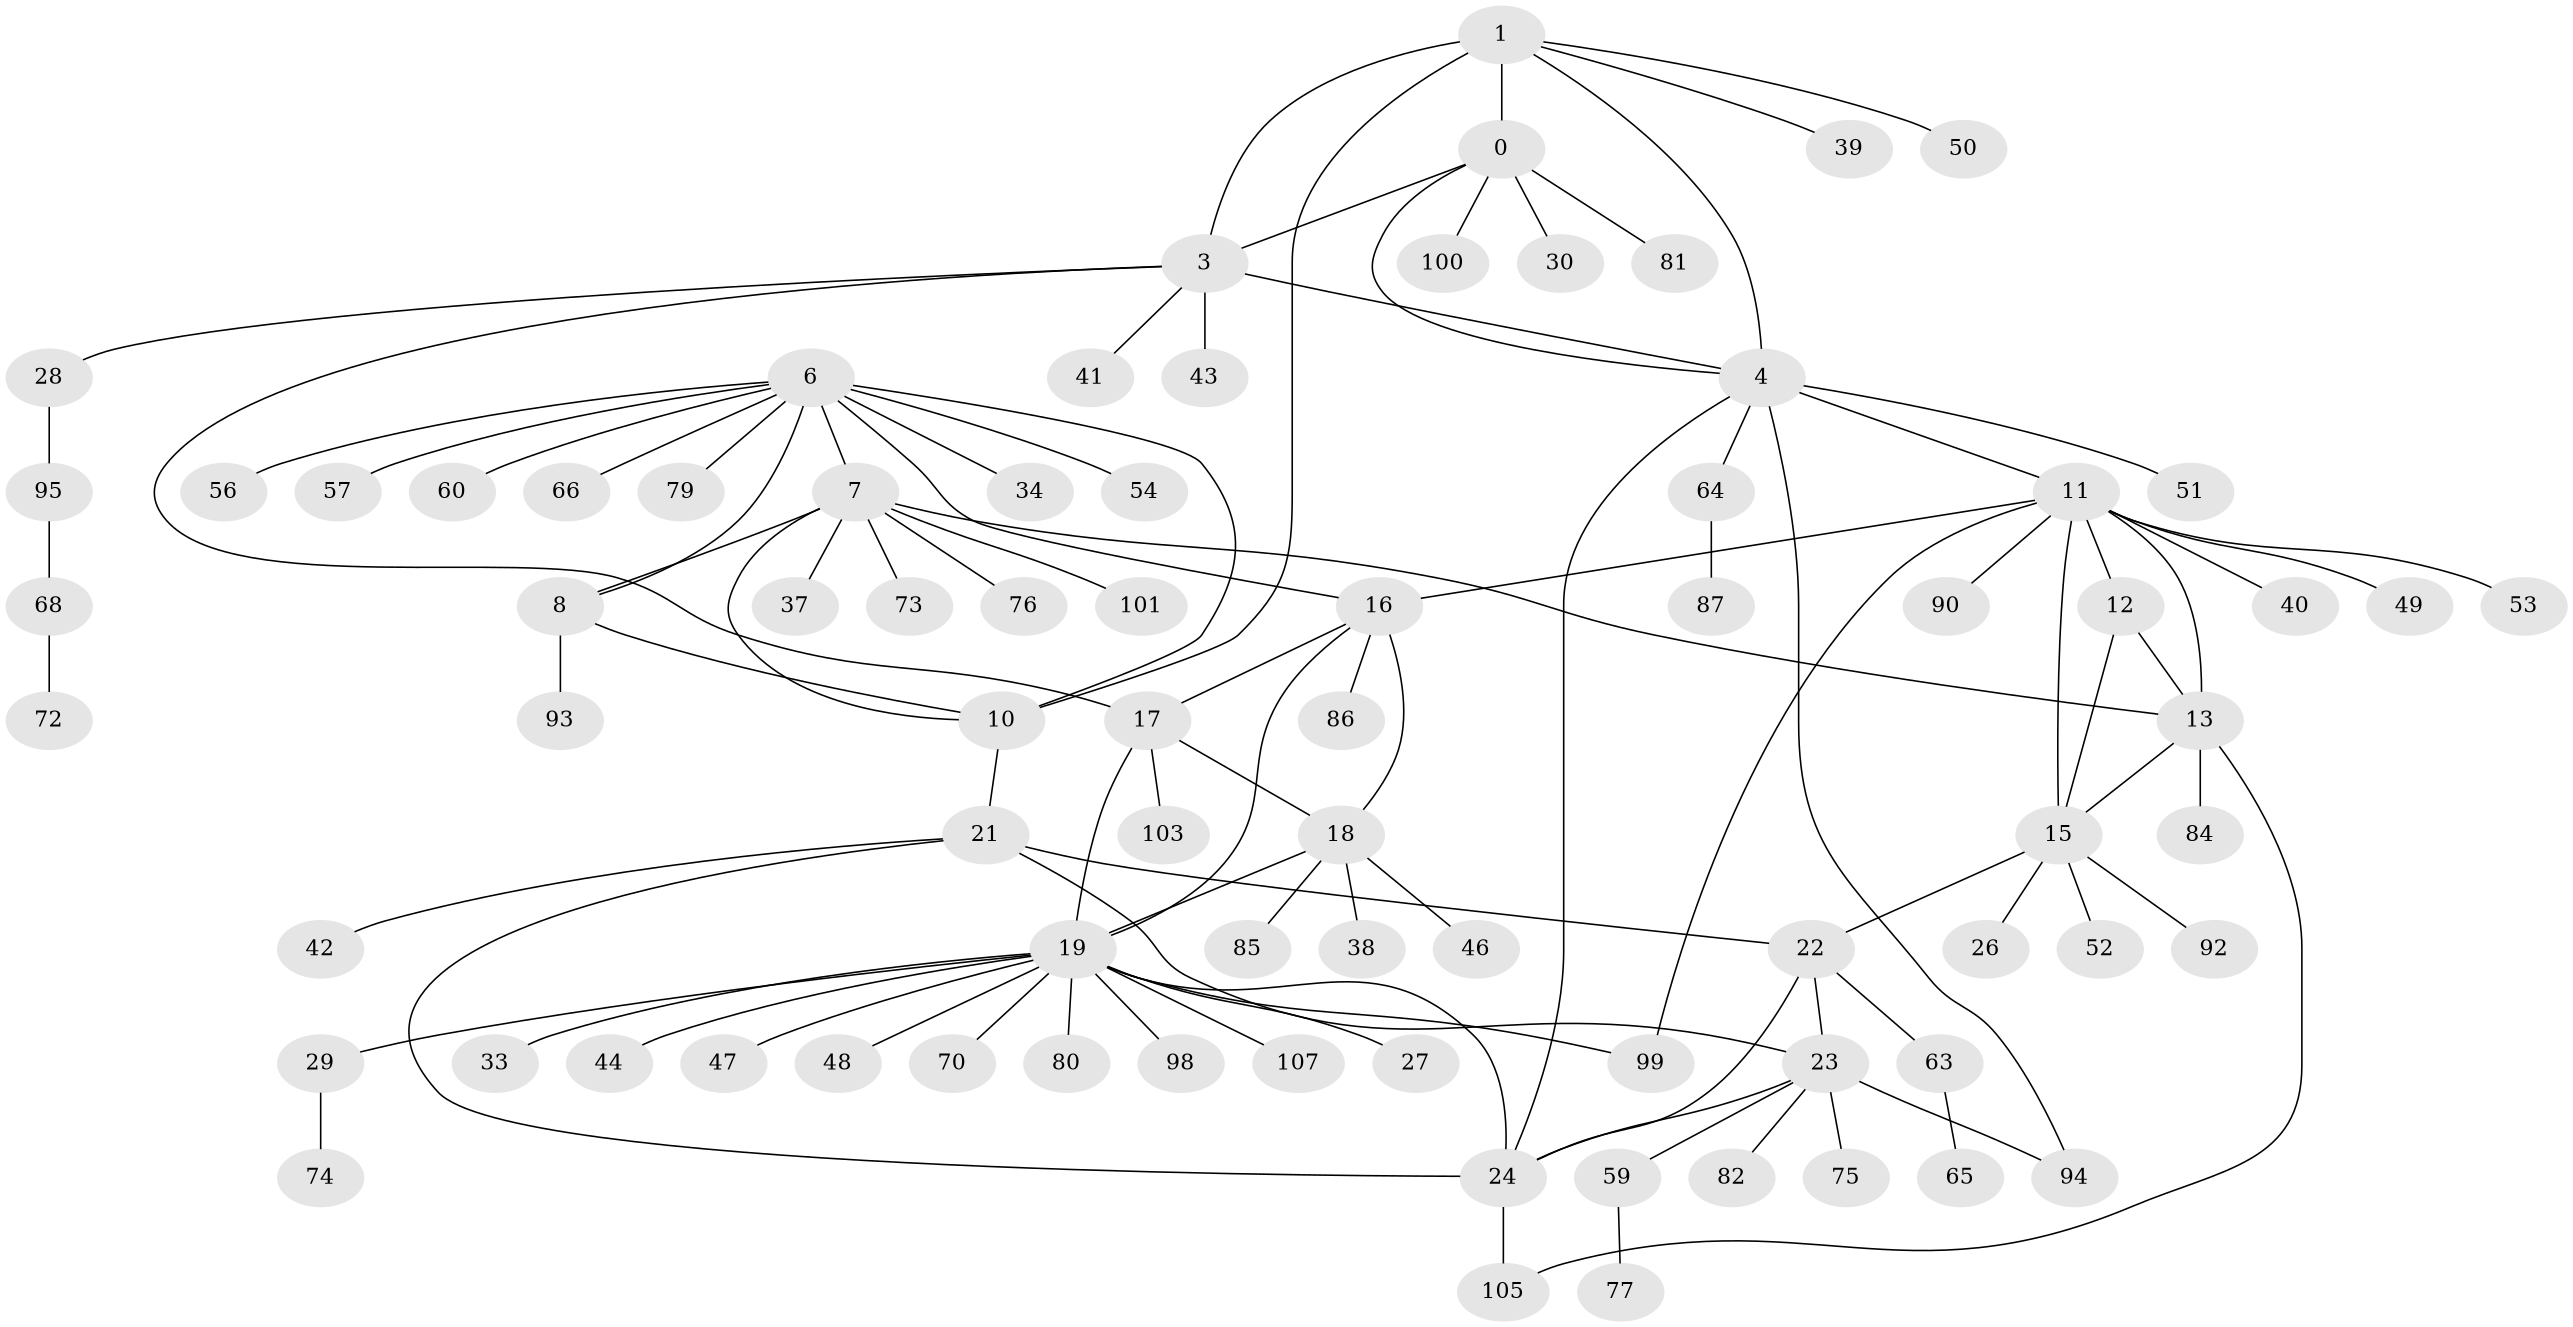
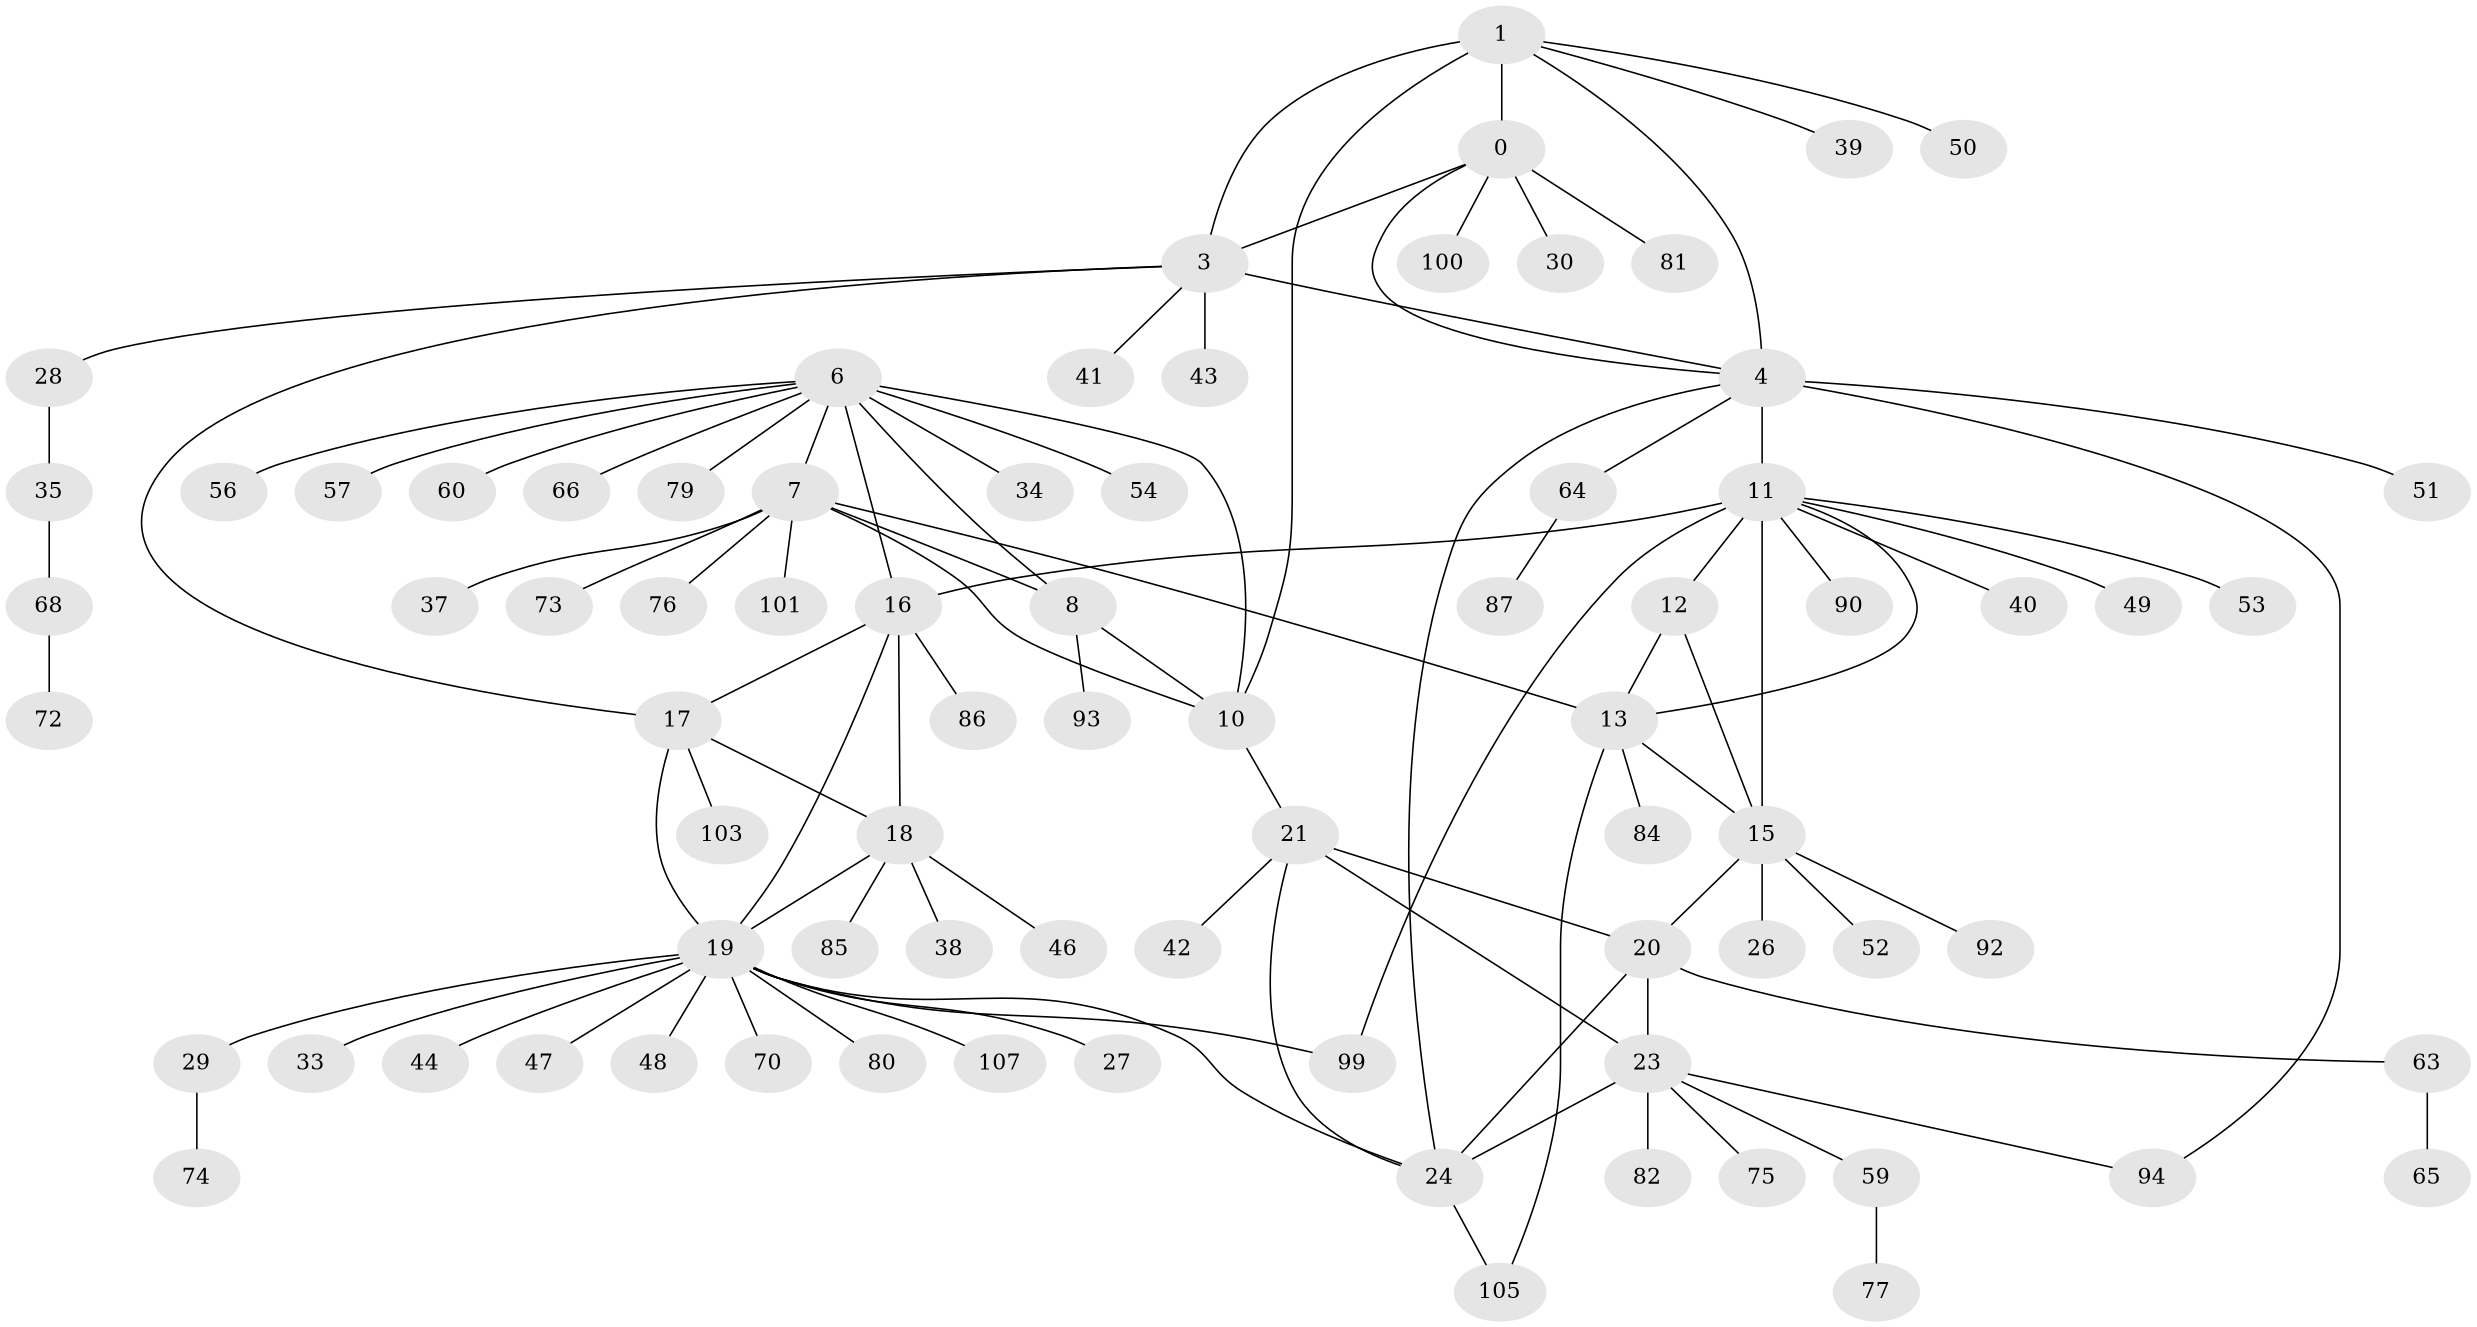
node "95": label "95" -> "35"
node "22": label "22" -> "20"
node "98": removed
